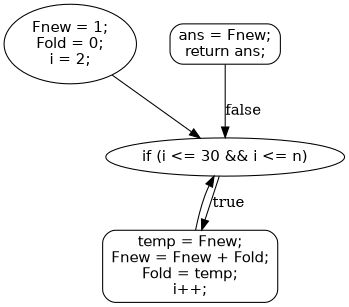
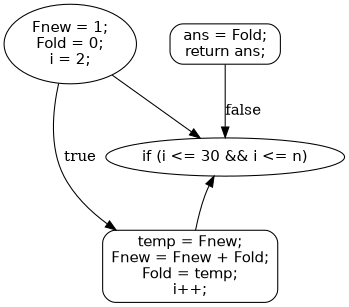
node "ans = Fnew; return ans;": label "ans = Fnew; return ans;" -> "ans = Fold; return ans;"
edge "if (i <= 30 && i <= n)" -> "temp = Fnew; Fnew = Fnew + Fold; Fold = temp; i++;": now "Fnew = 1; Fold = 0; i = 2;" -> "temp = Fnew; Fnew = Fnew + Fold; Fold = temp; i++;"
